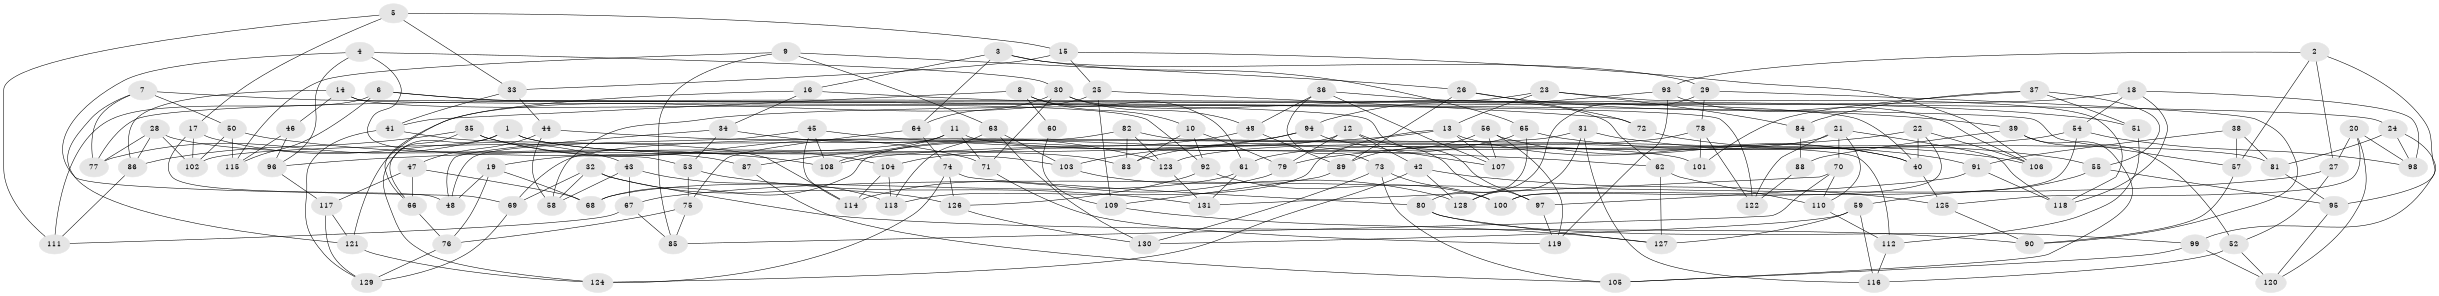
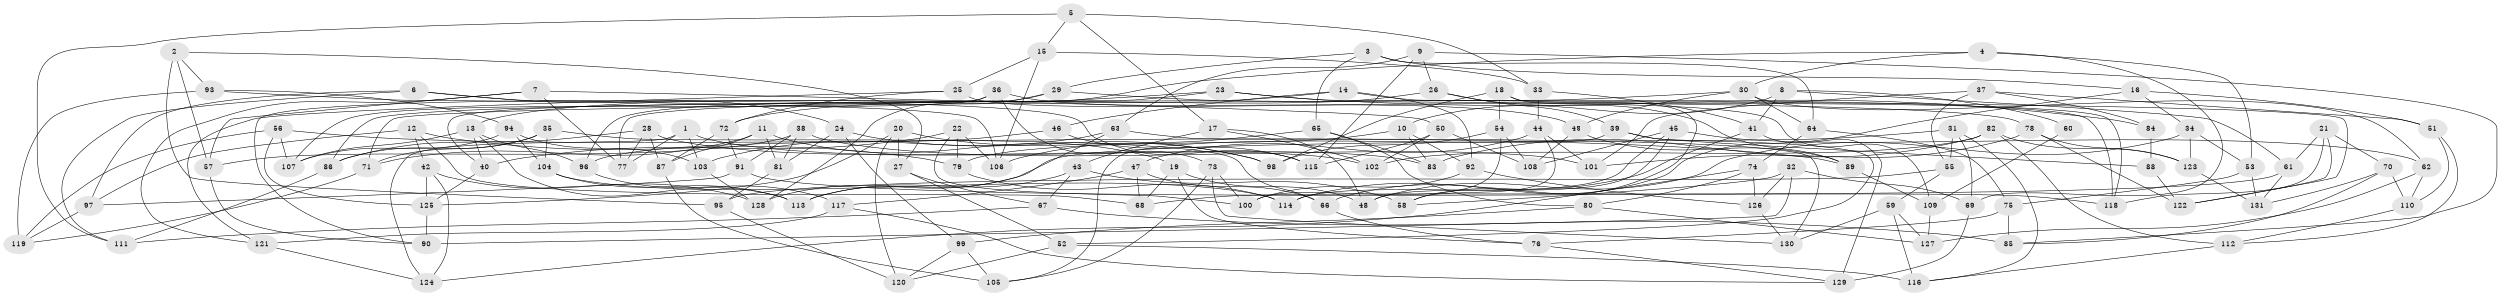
edge "72" -- "87": added
edge "56" -- "40": now "56" -- "125"
edge "38" -- "101": added
edge "21" -- "110": now "51" -- "110"
